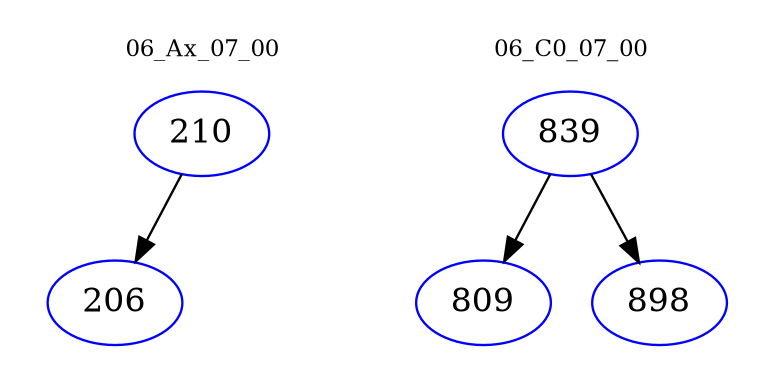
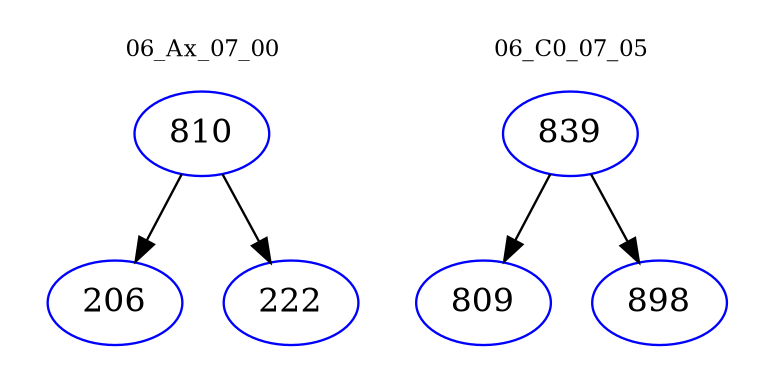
cluster "06_C0_07_00": label "06_C0_07_00" -> "06_C0_07_05"
node "210": label "210" -> "810"
node "222": added
